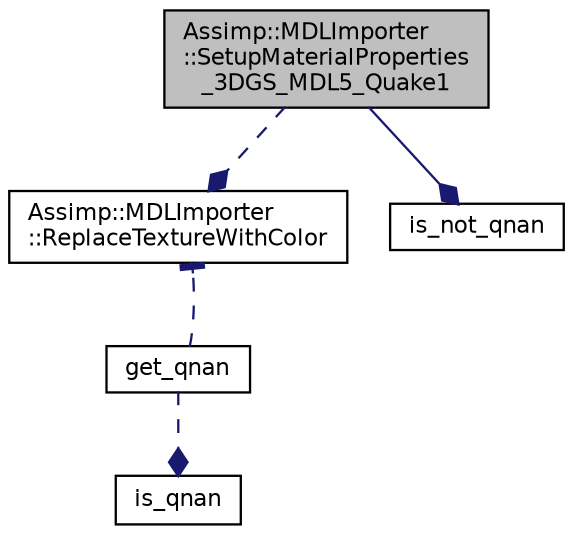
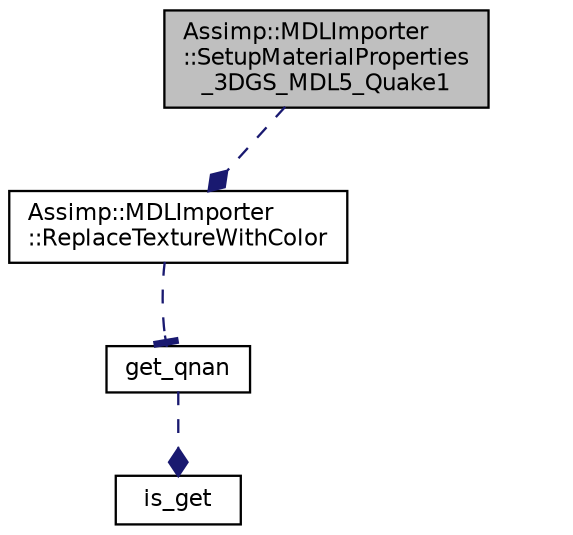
node "is_not_qnan": removed
edge "get_qnan" -> "Assimp::MDLImporter ::ReplaceTextureWithColor": reversed
node "is_qnan": label "is_qnan" -> "is_get"
